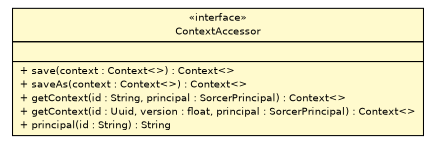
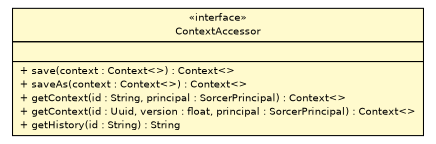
node "ContextAccessor": text "+ principal(id : String) : String" -> "+ getHistory(id : String) : String"
